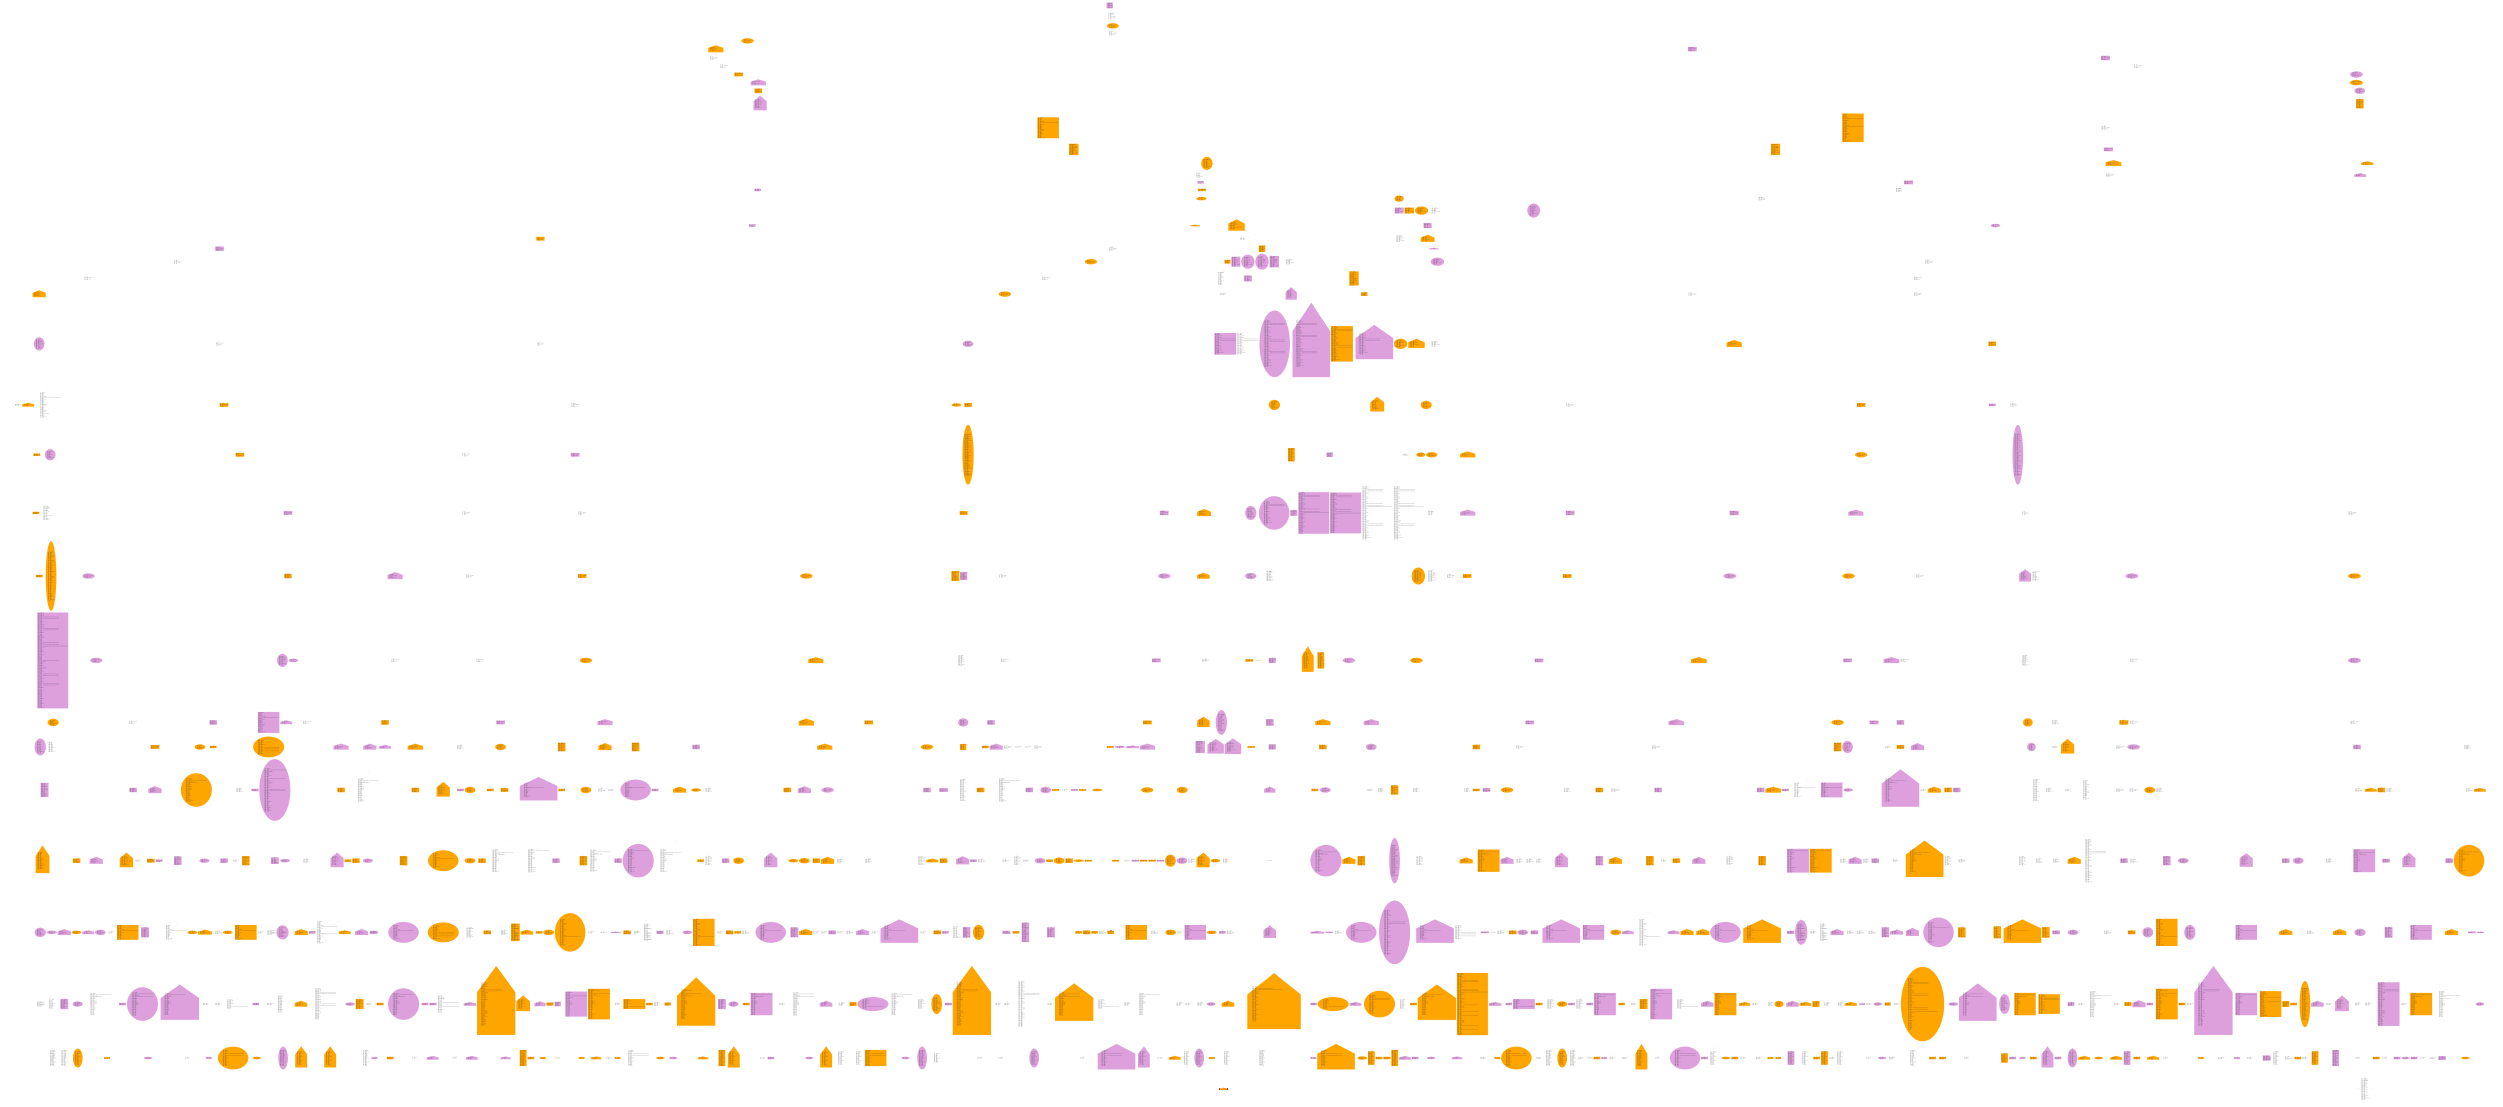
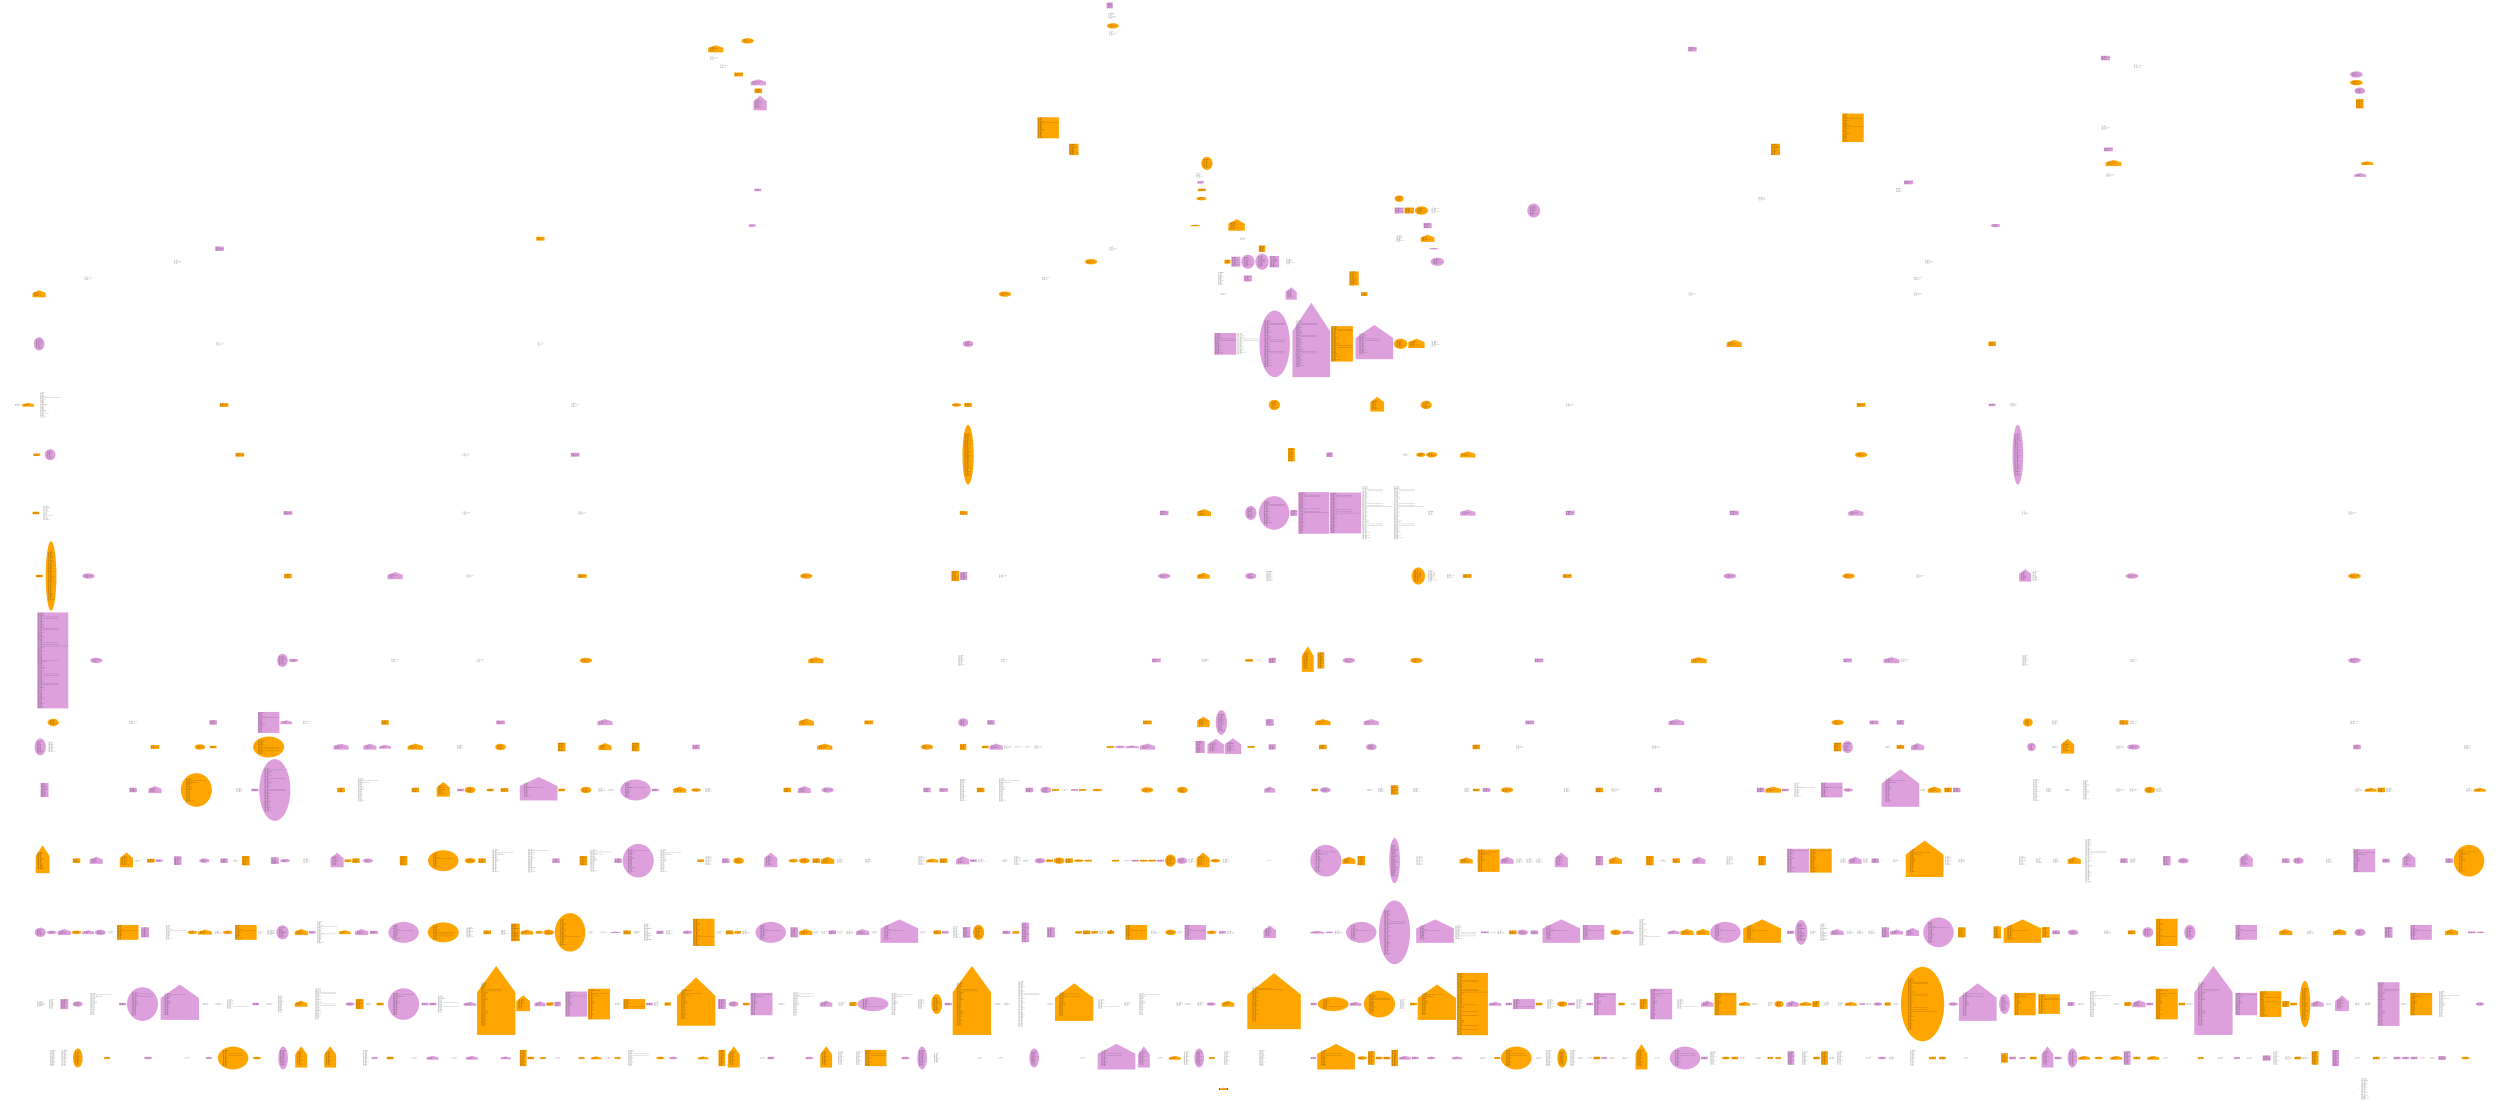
node "7028: PUSH1 0x00 7030: DUP1 7031: REVERT": fillcolor orange -> plum
